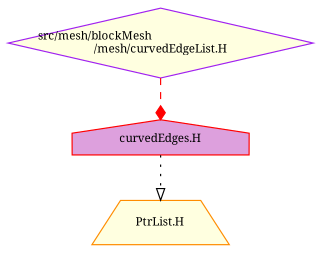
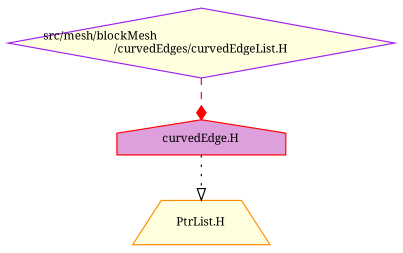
node "src/mesh/blockMesh /mesh/curvedEdgeList.H": label "src/mesh/blockMesh /mesh/curvedEdgeList.H" -> "src/mesh/blockMesh /curvedEdges/curvedEdgeList.H"
node "curvedEdges.H": label "curvedEdges.H" -> "curvedEdge.H"
